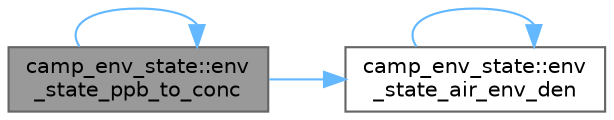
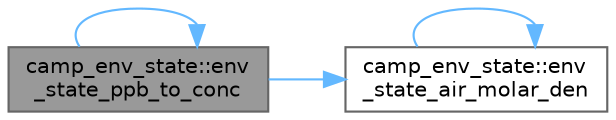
node "camp_env_state::env _state_air_env_den": label "camp_env_state::env _state_air_env_den" -> "camp_env_state::env _state_air_molar_den"
